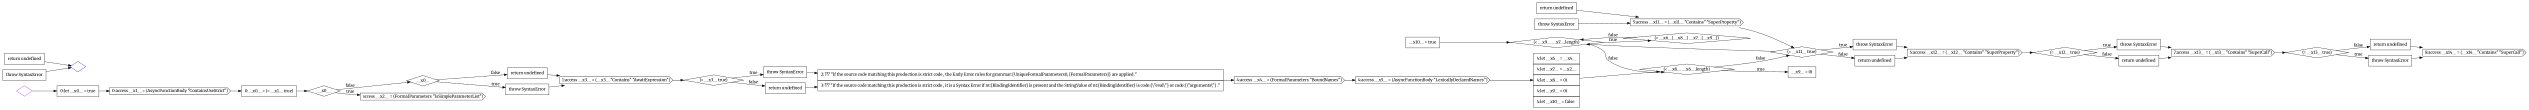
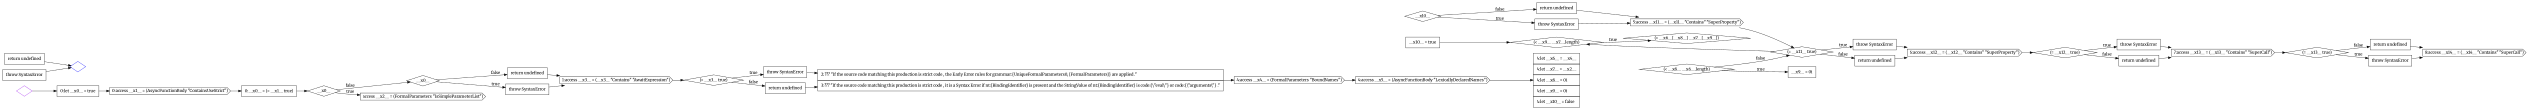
node "__x10__": added
edge "(= __x6__[__x8__] __x7__[__x9__])" -> "(< __x9__ __x7__.length)": removed, label "false"
edge "(< __x9__ __x7__.length)" -> "(< __x8__ __x6__.length)": removed, label "false"
edge "4:let __x6__ = __x4__" -> "(< __x8__ __x6__.length)": removed
